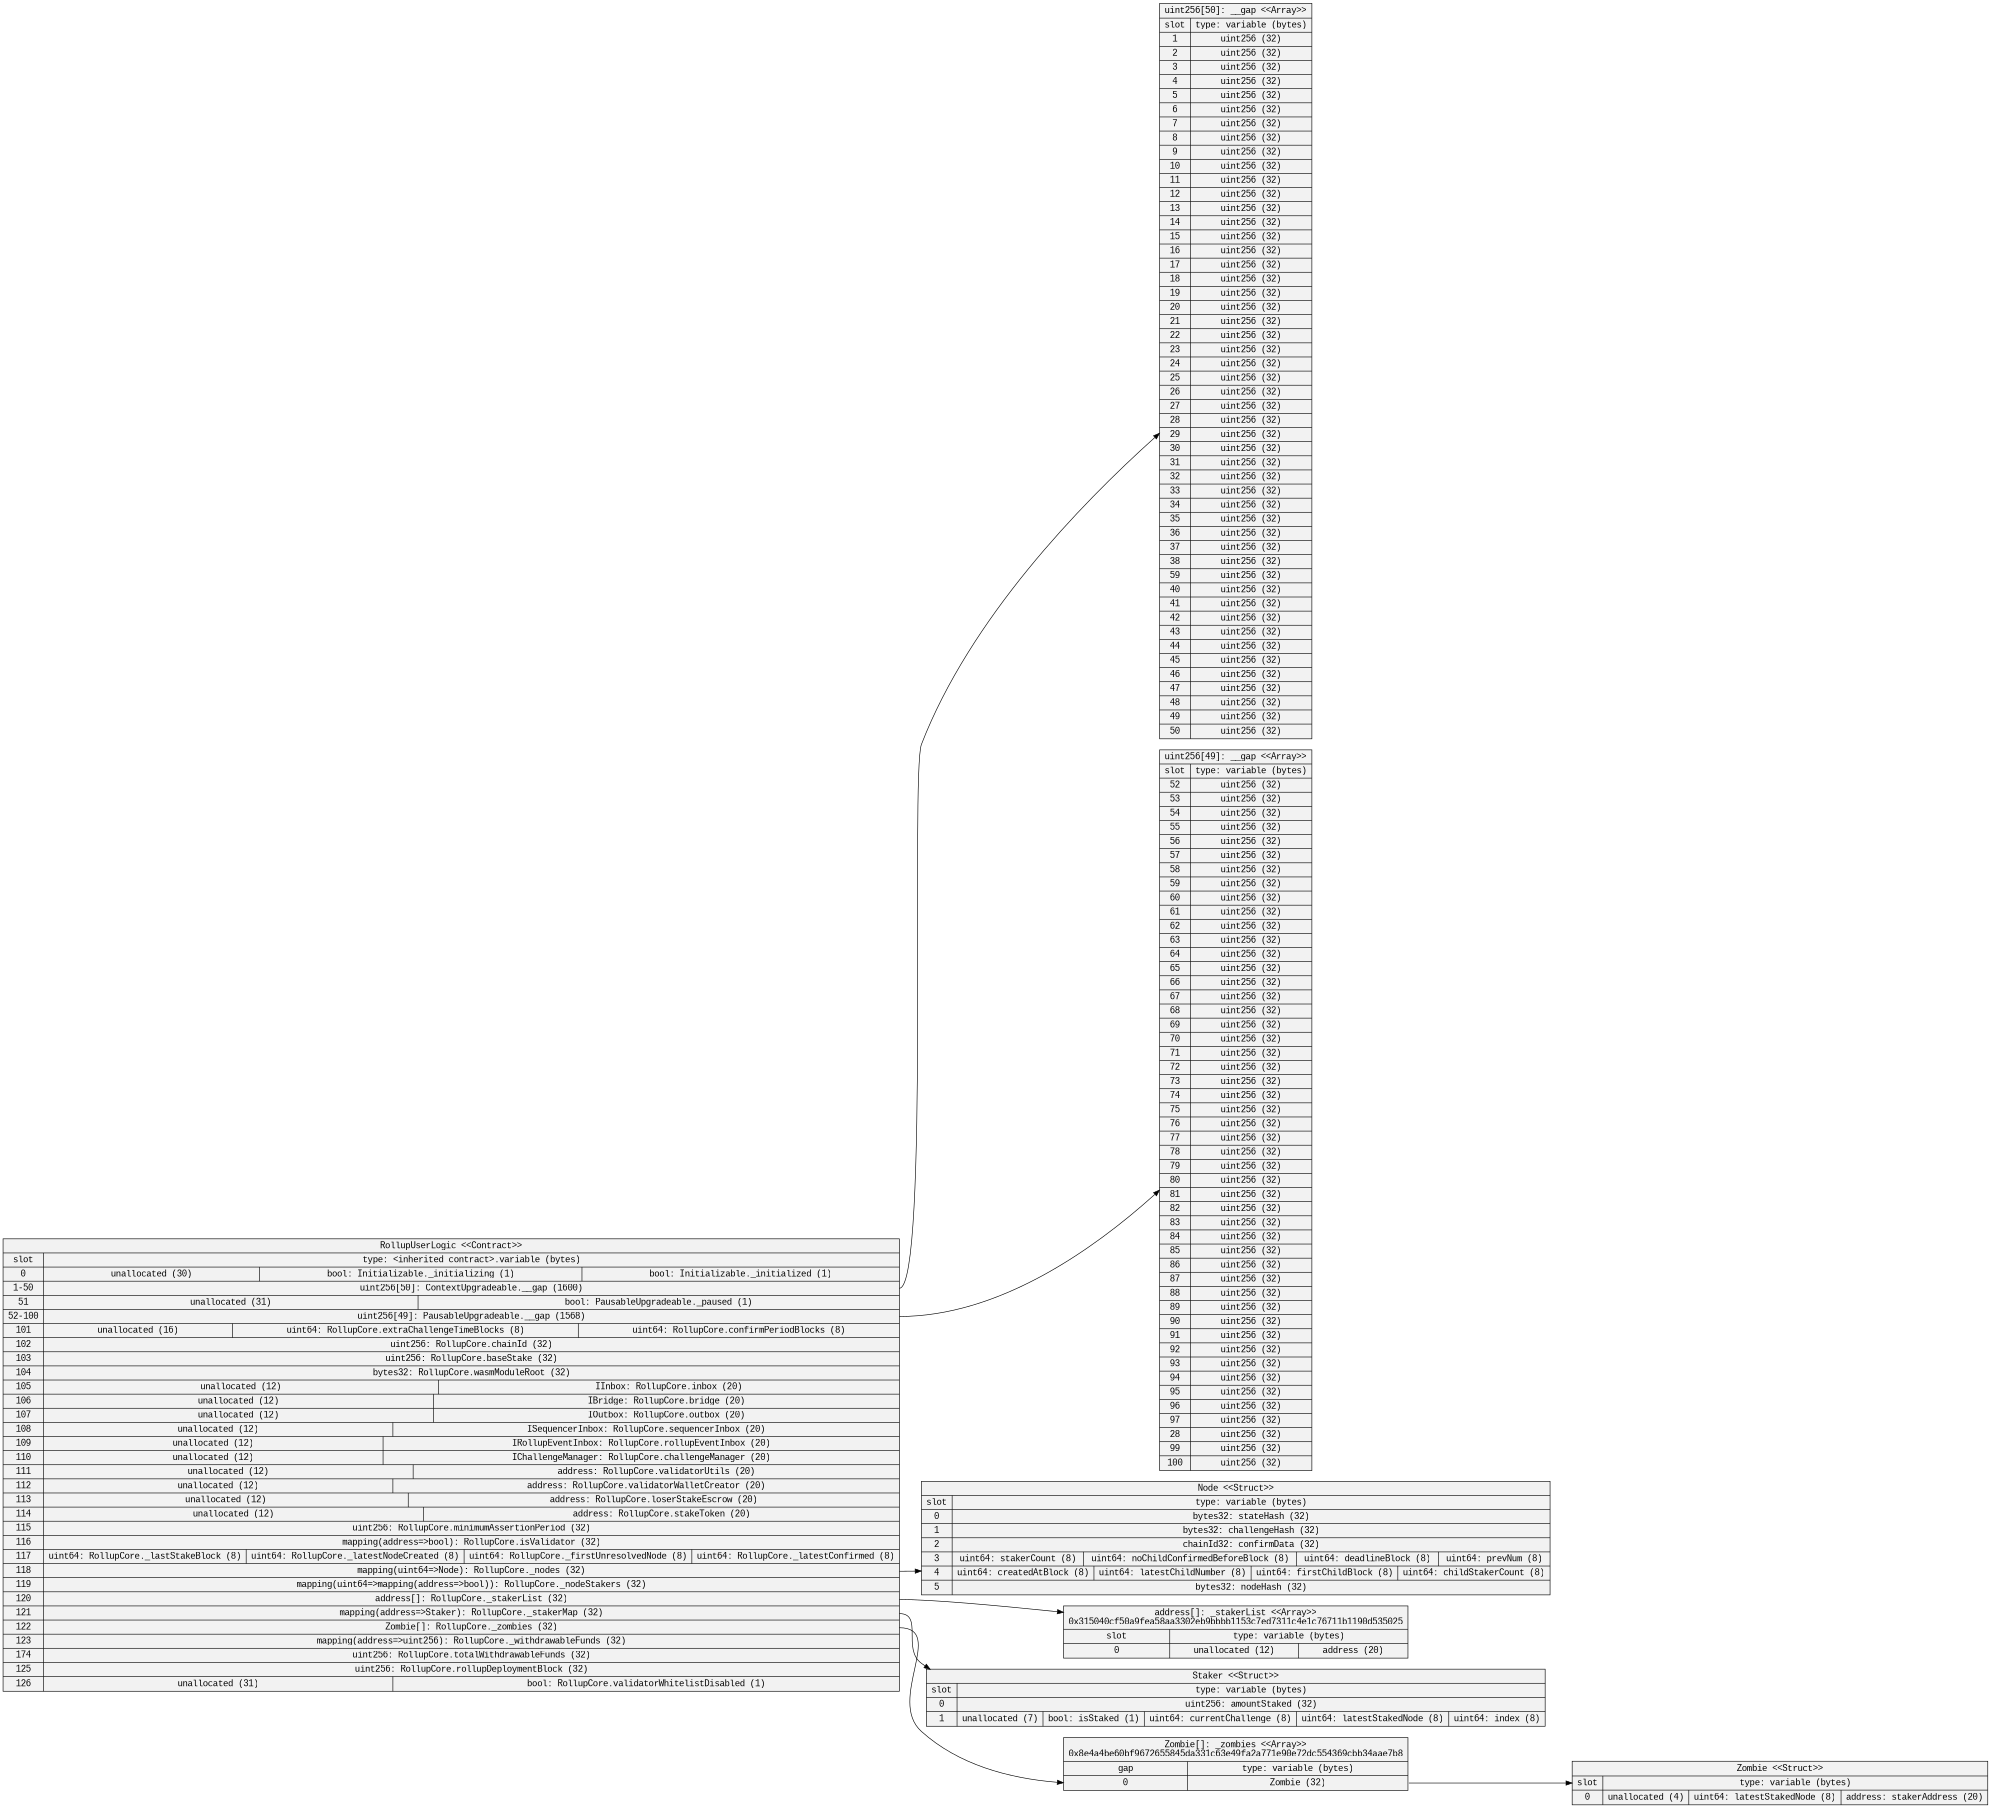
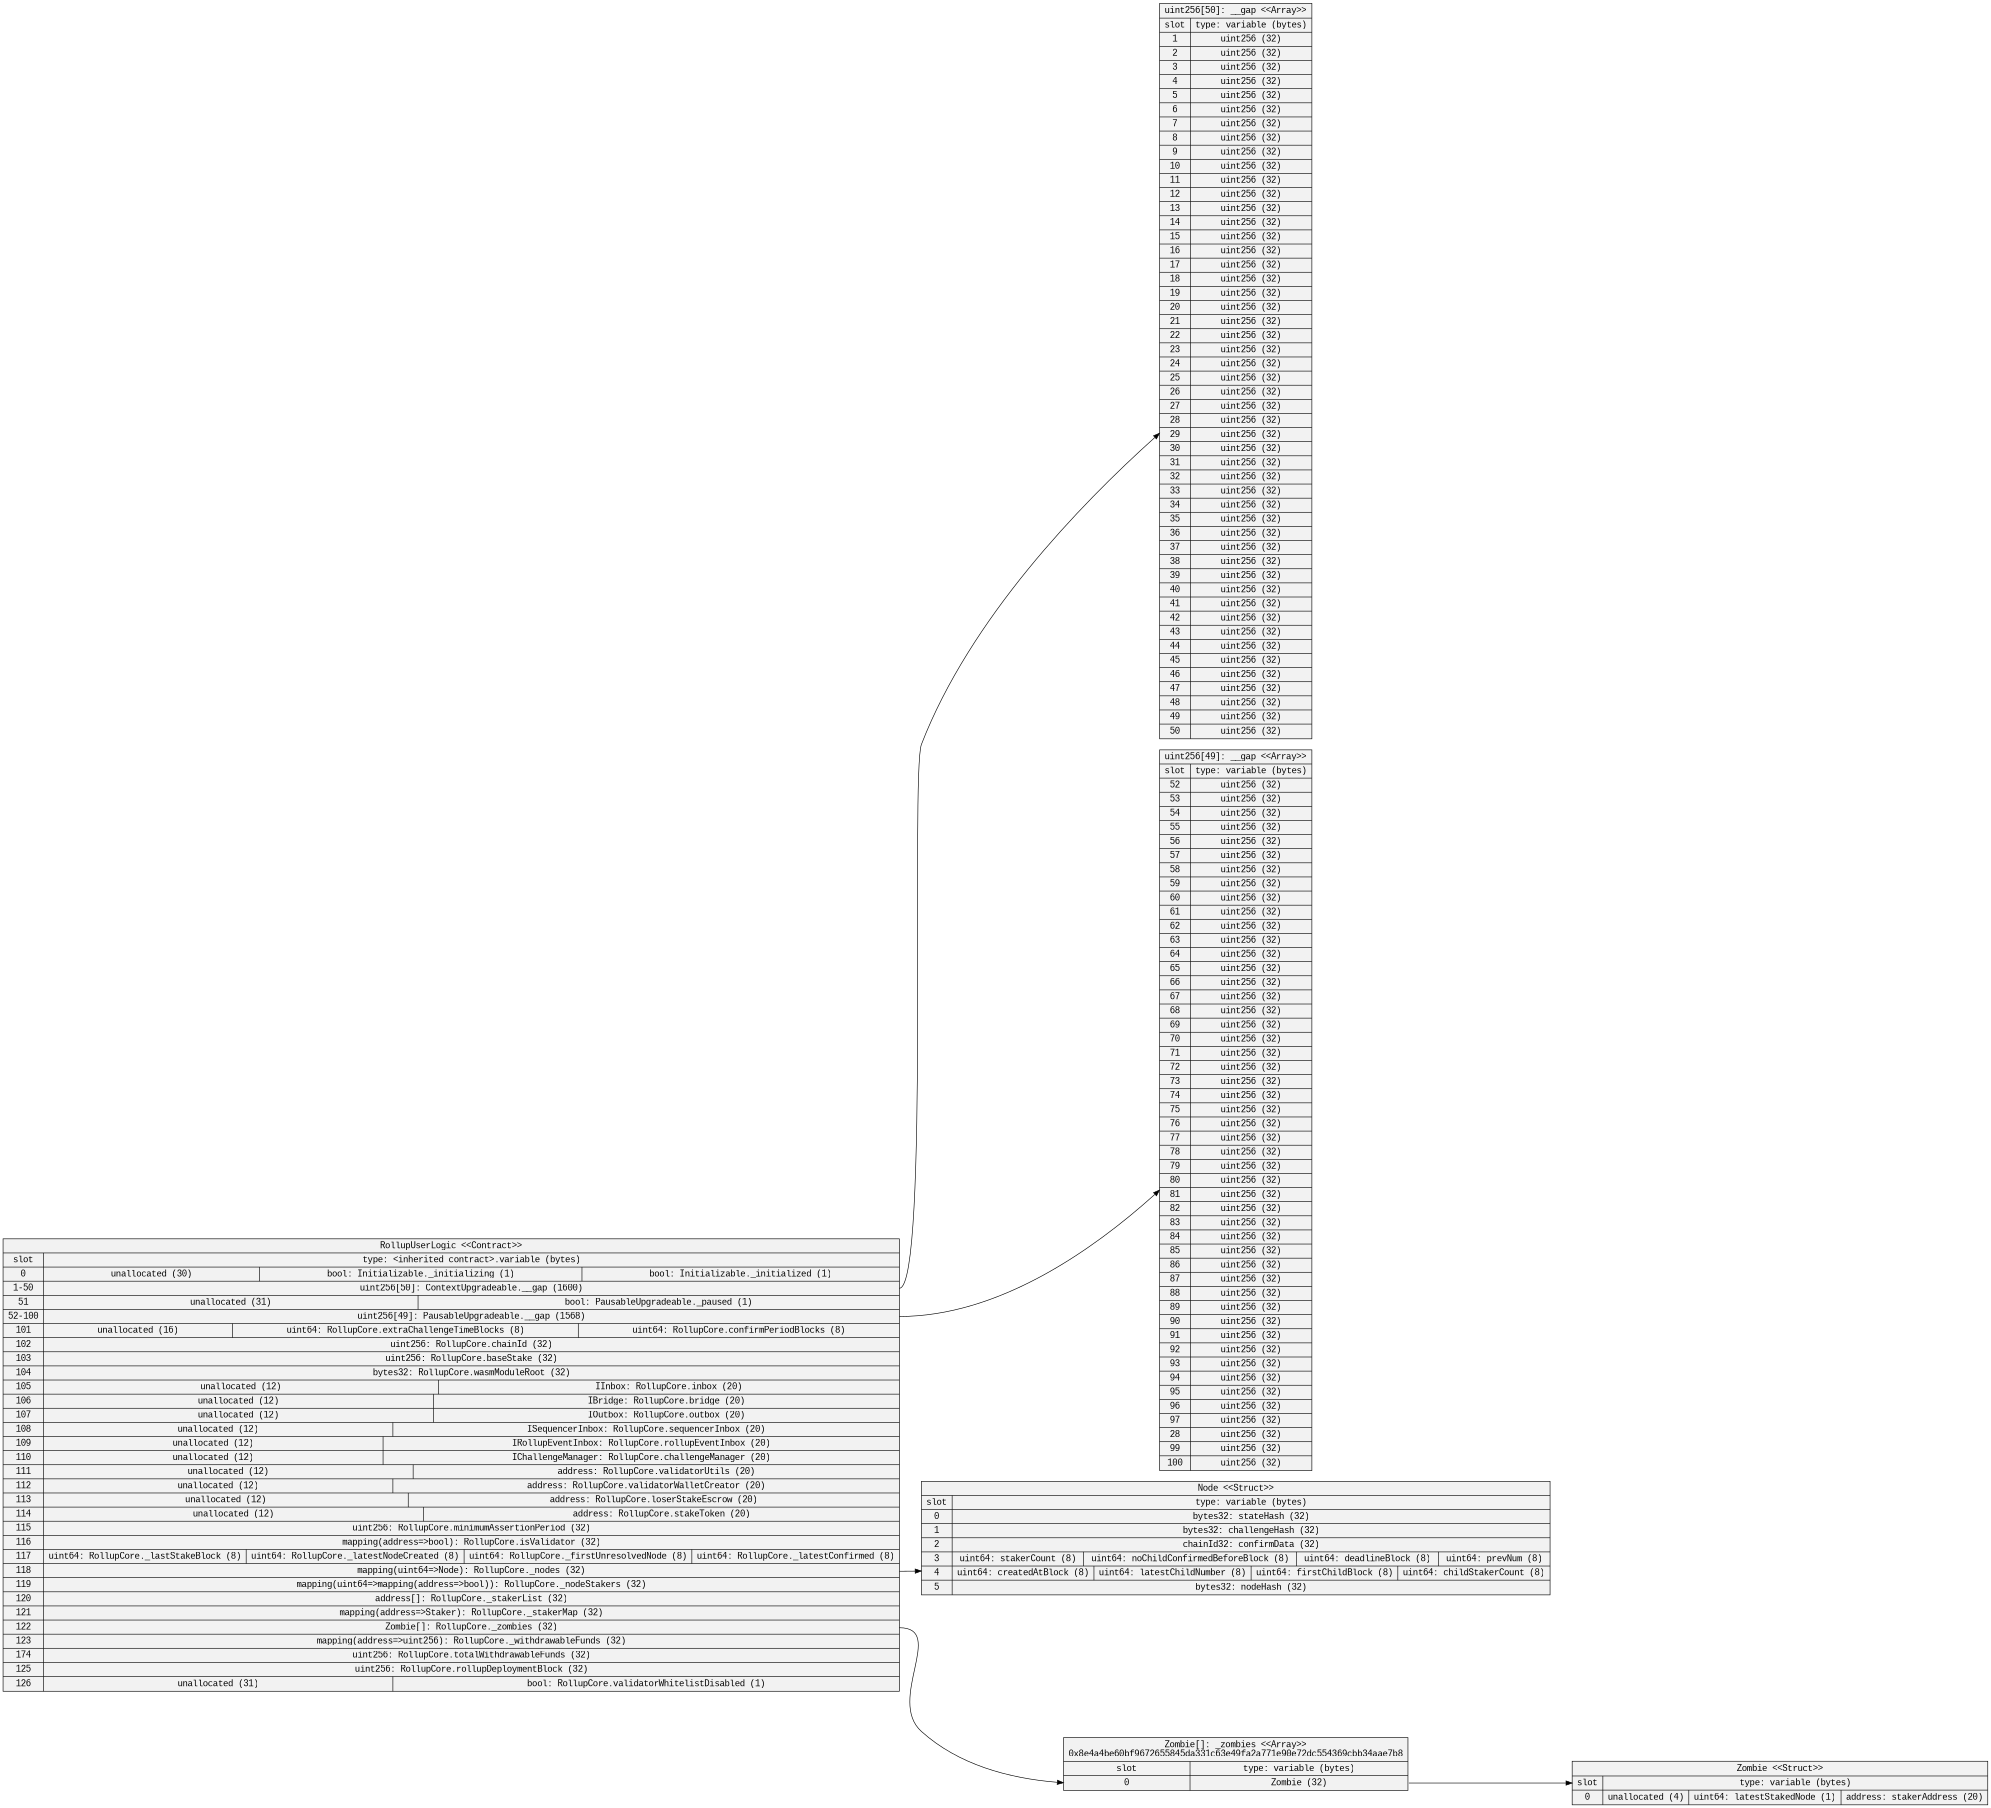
node "uint256[50]: __gap <<Array>>": text "59" -> "39"
node "address[]: _stakerList <<Array>>": removed
node "Staker <<Struct>>": removed
node "Zombie[]: _zombies <<Array>>": text "gap" -> "slot"
node "Zombie <<Struct>>": text "uint64: latestStakedNode (8)" -> "uint64: latestStakedNode (1)"
